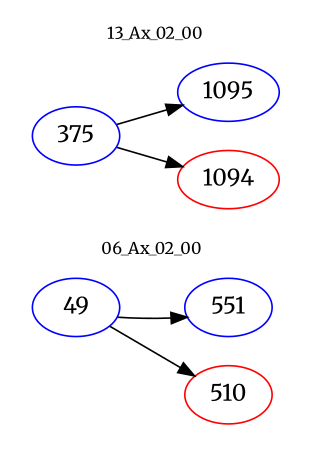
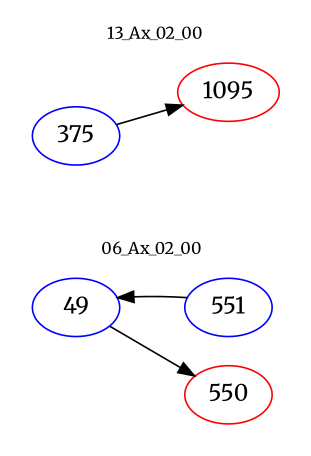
node "1095": color blue -> red
node "1094": removed
edge "49" -> "551": reversed
node "510": label "510" -> "550"
